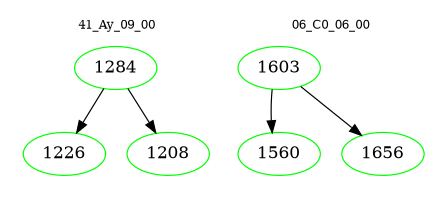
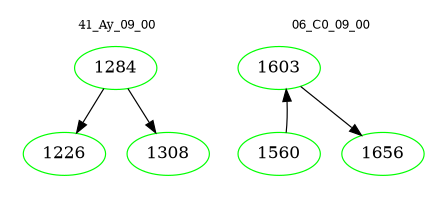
cluster "06_C0_06_00": label "06_C0_06_00" -> "06_C0_09_00"
edge "1603" -> "1560": reversed
node "1208": label "1208" -> "1308"
